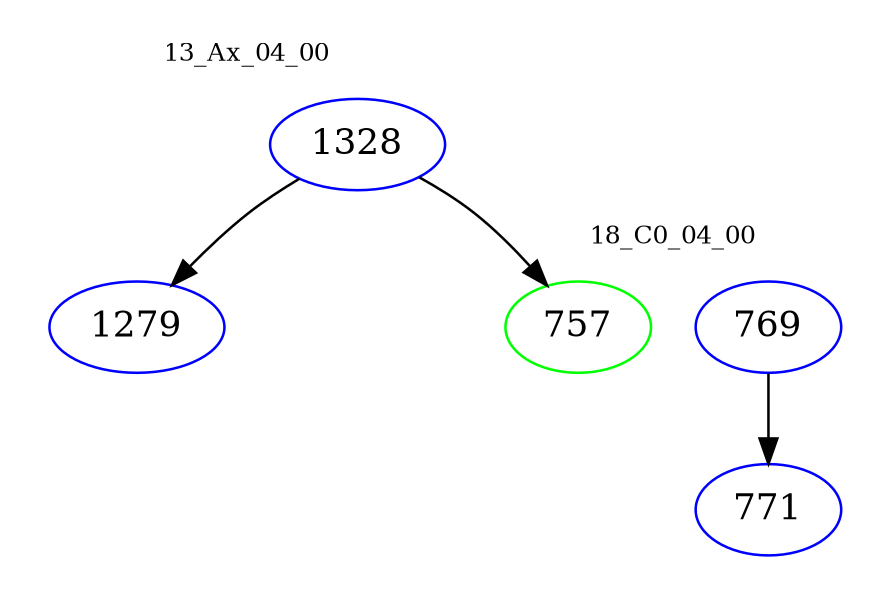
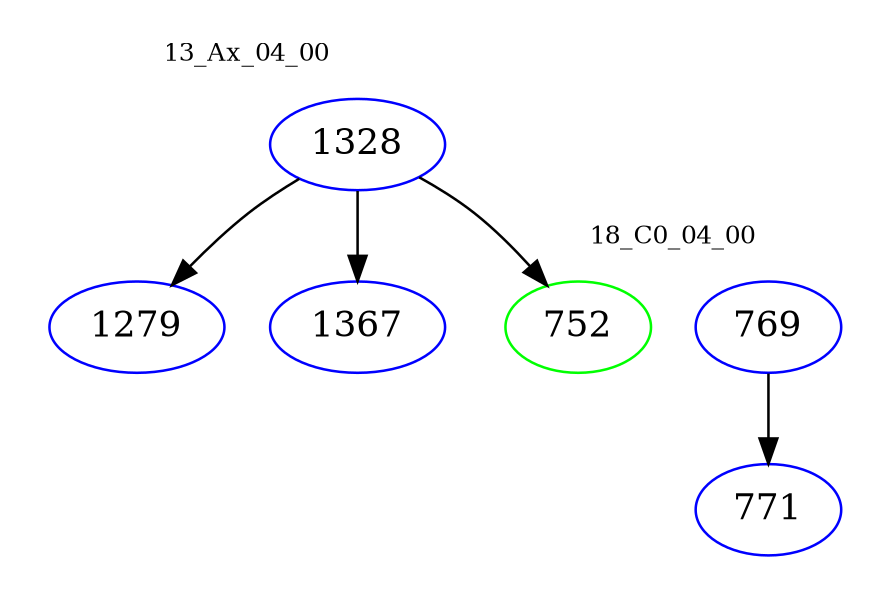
node "1367": added
node "757": label "757" -> "752"
